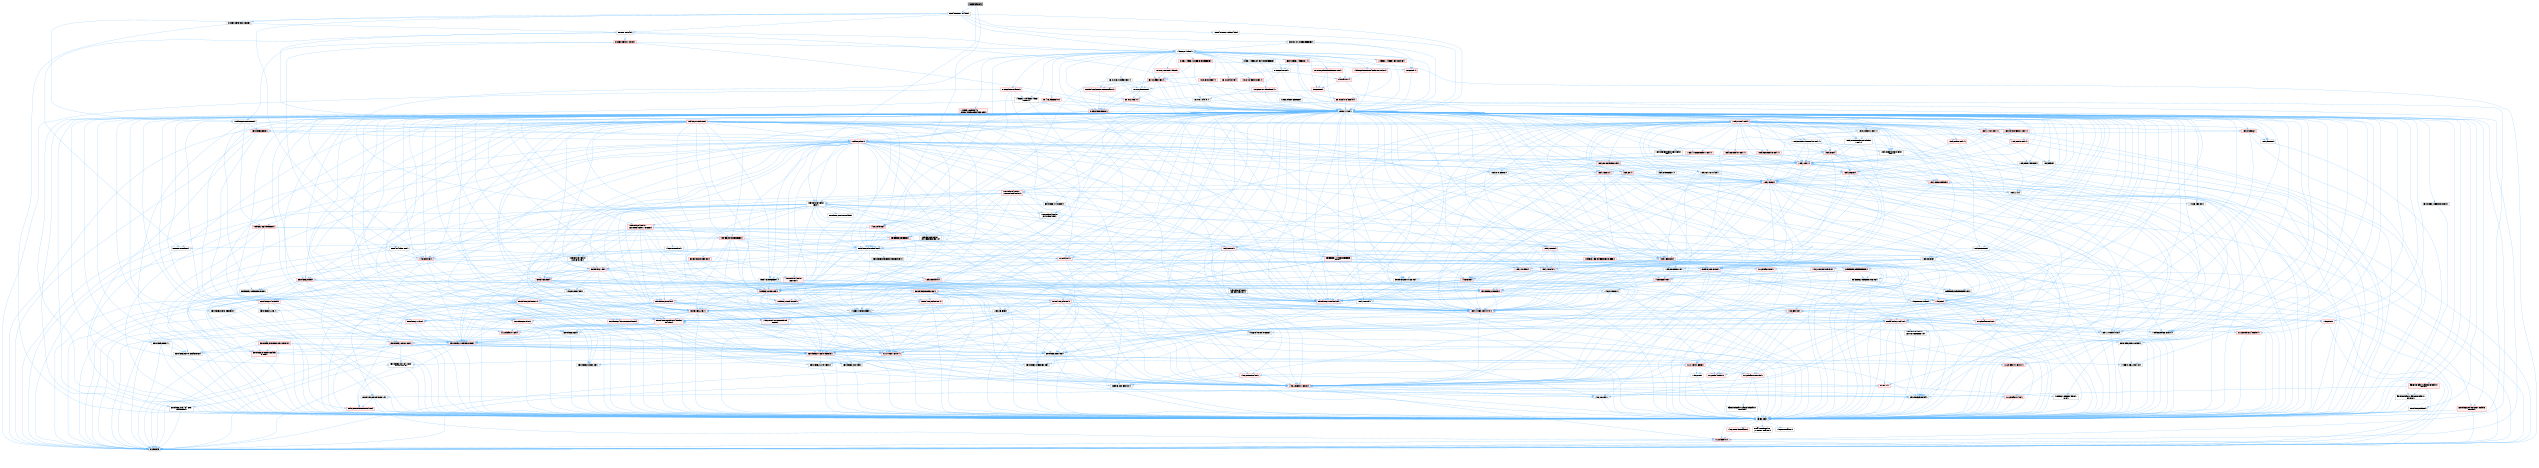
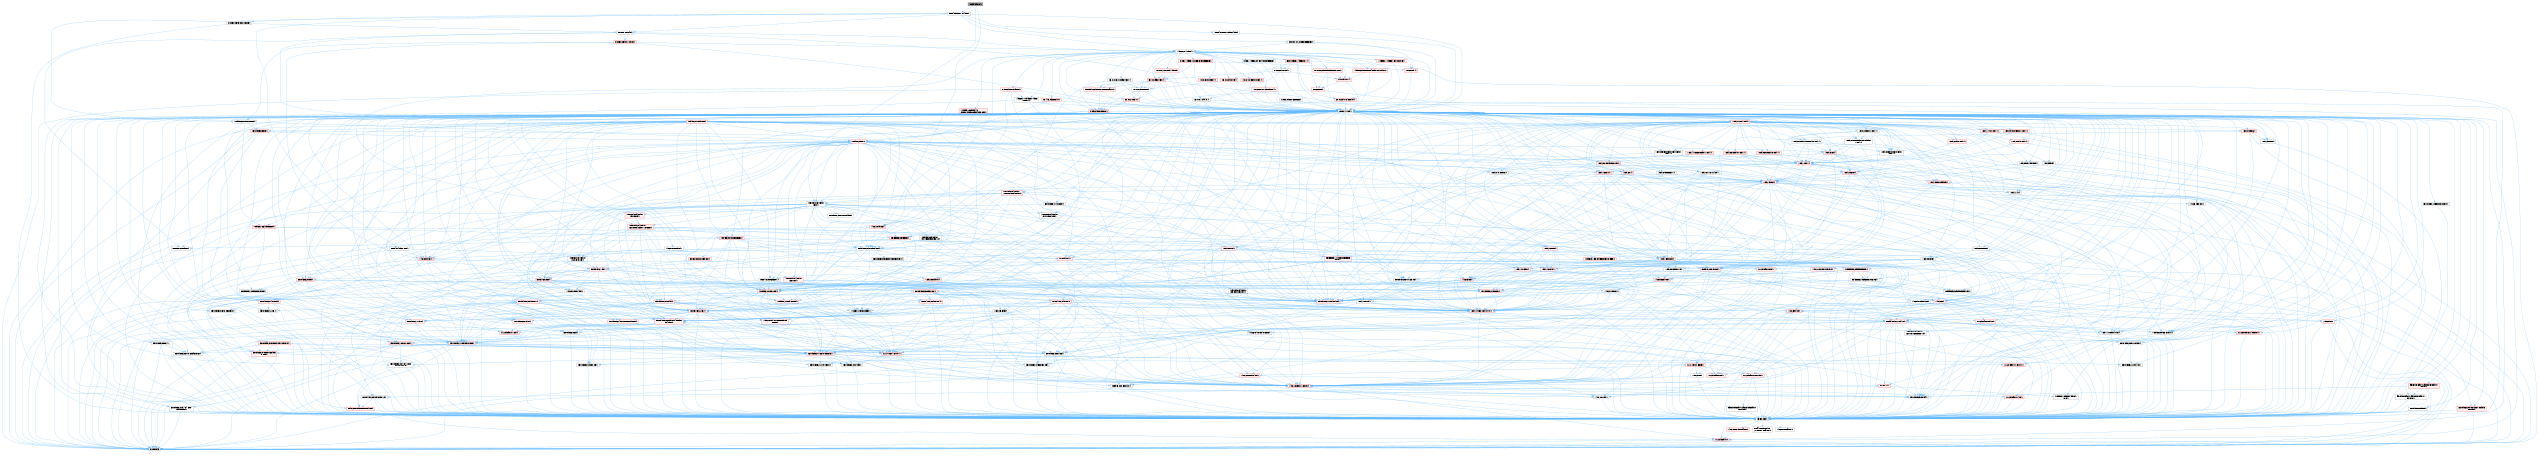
node "Internationalization /ITextData.h": added
node "Misc/FrameNumber.h": label "Misc/FrameNumber.h" -> "Misc/SharedPointer.h"
node "UnrealType/AndOrNot.h": label "UnrealType/AndOrNot.h" -> "Templates/AndOrNot.h"
node "HAL/Serialization.h": label "HAL/Serialization.h" -> "HAL/PlatformCrt.h"
